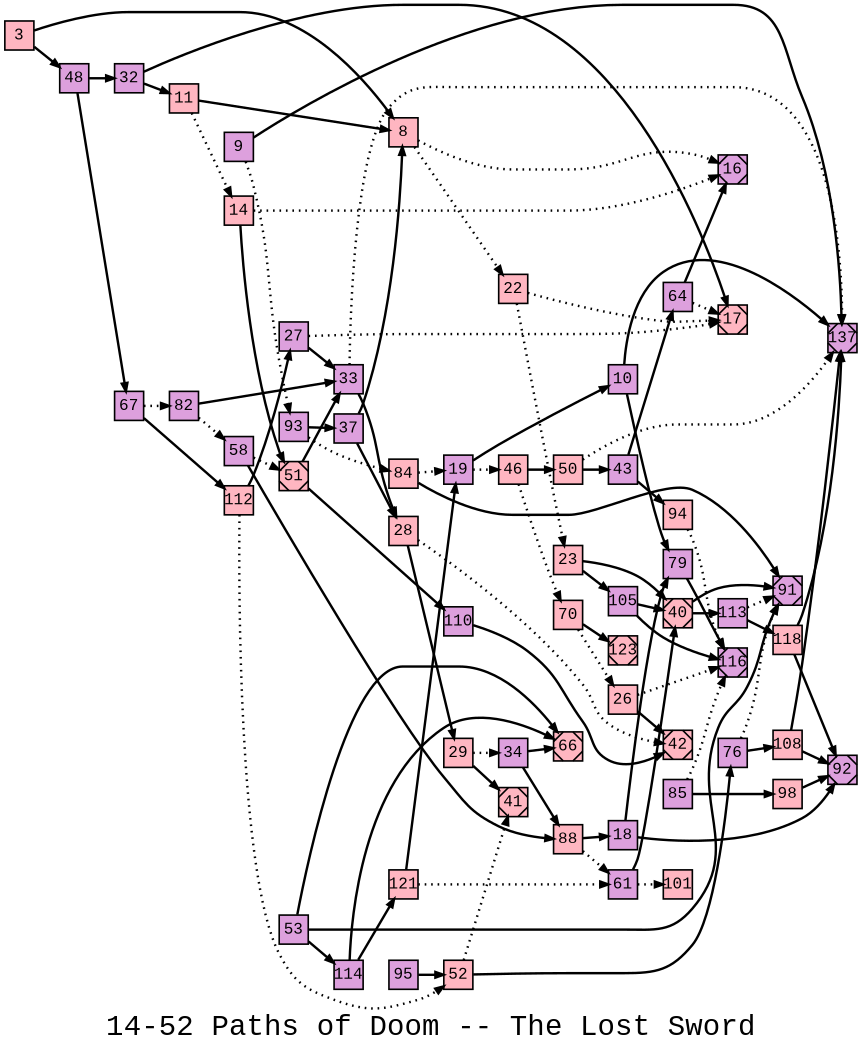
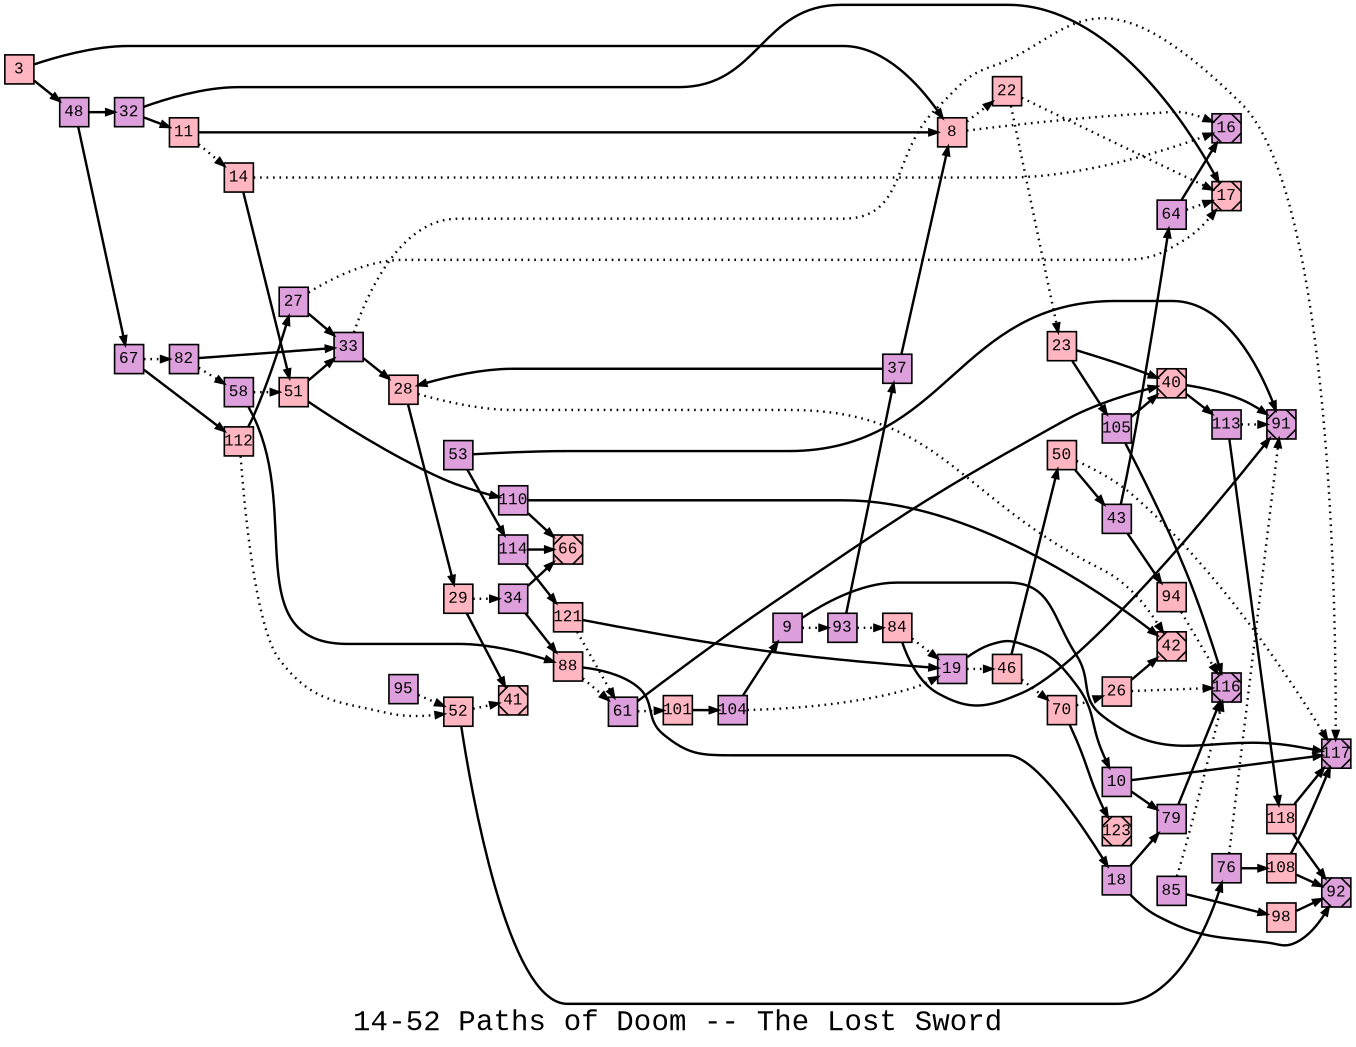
node "137": label "137" -> "117"
node "51": shape Msquare -> box
edge "53" -> "66": now "110" -> "66"
node "104": added
edge "95" -> "52": style solid -> dotted
